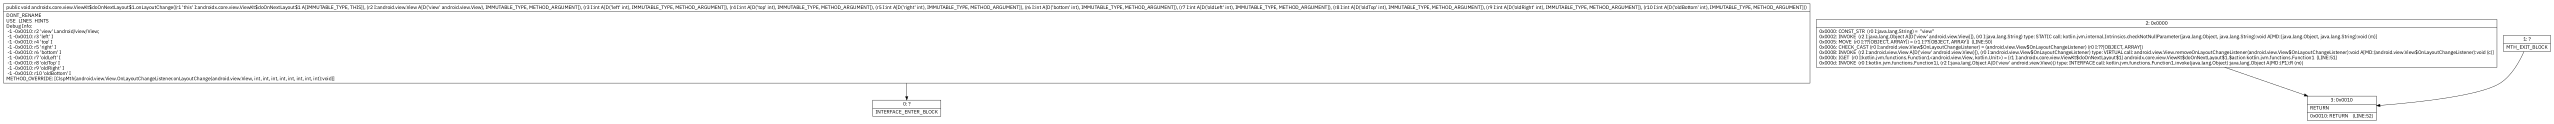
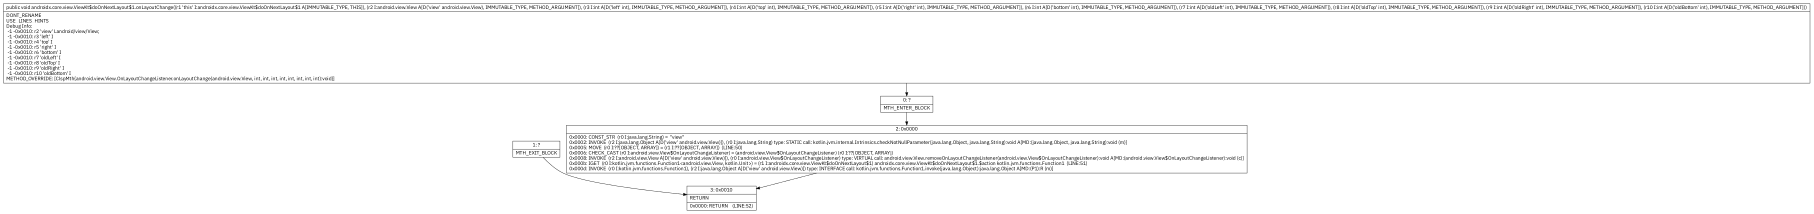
node "0: ?": text "INTERFACE_ENTER_BLOCK" -> "MTH_ENTER_BLOCK"
node "3: 0x0010": text "0x0010: RETURN    (LINE:52)" -> "0x0000: RETURN    (LINE:52)"
edge "0: ?" -> "2: 0x0000": added
